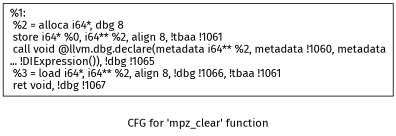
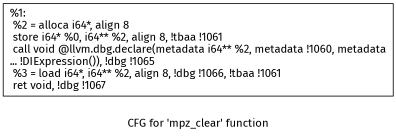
node "%1:": text "%2 = alloca i64*, dbg 8" -> "%2 = alloca i64*, align 8"
